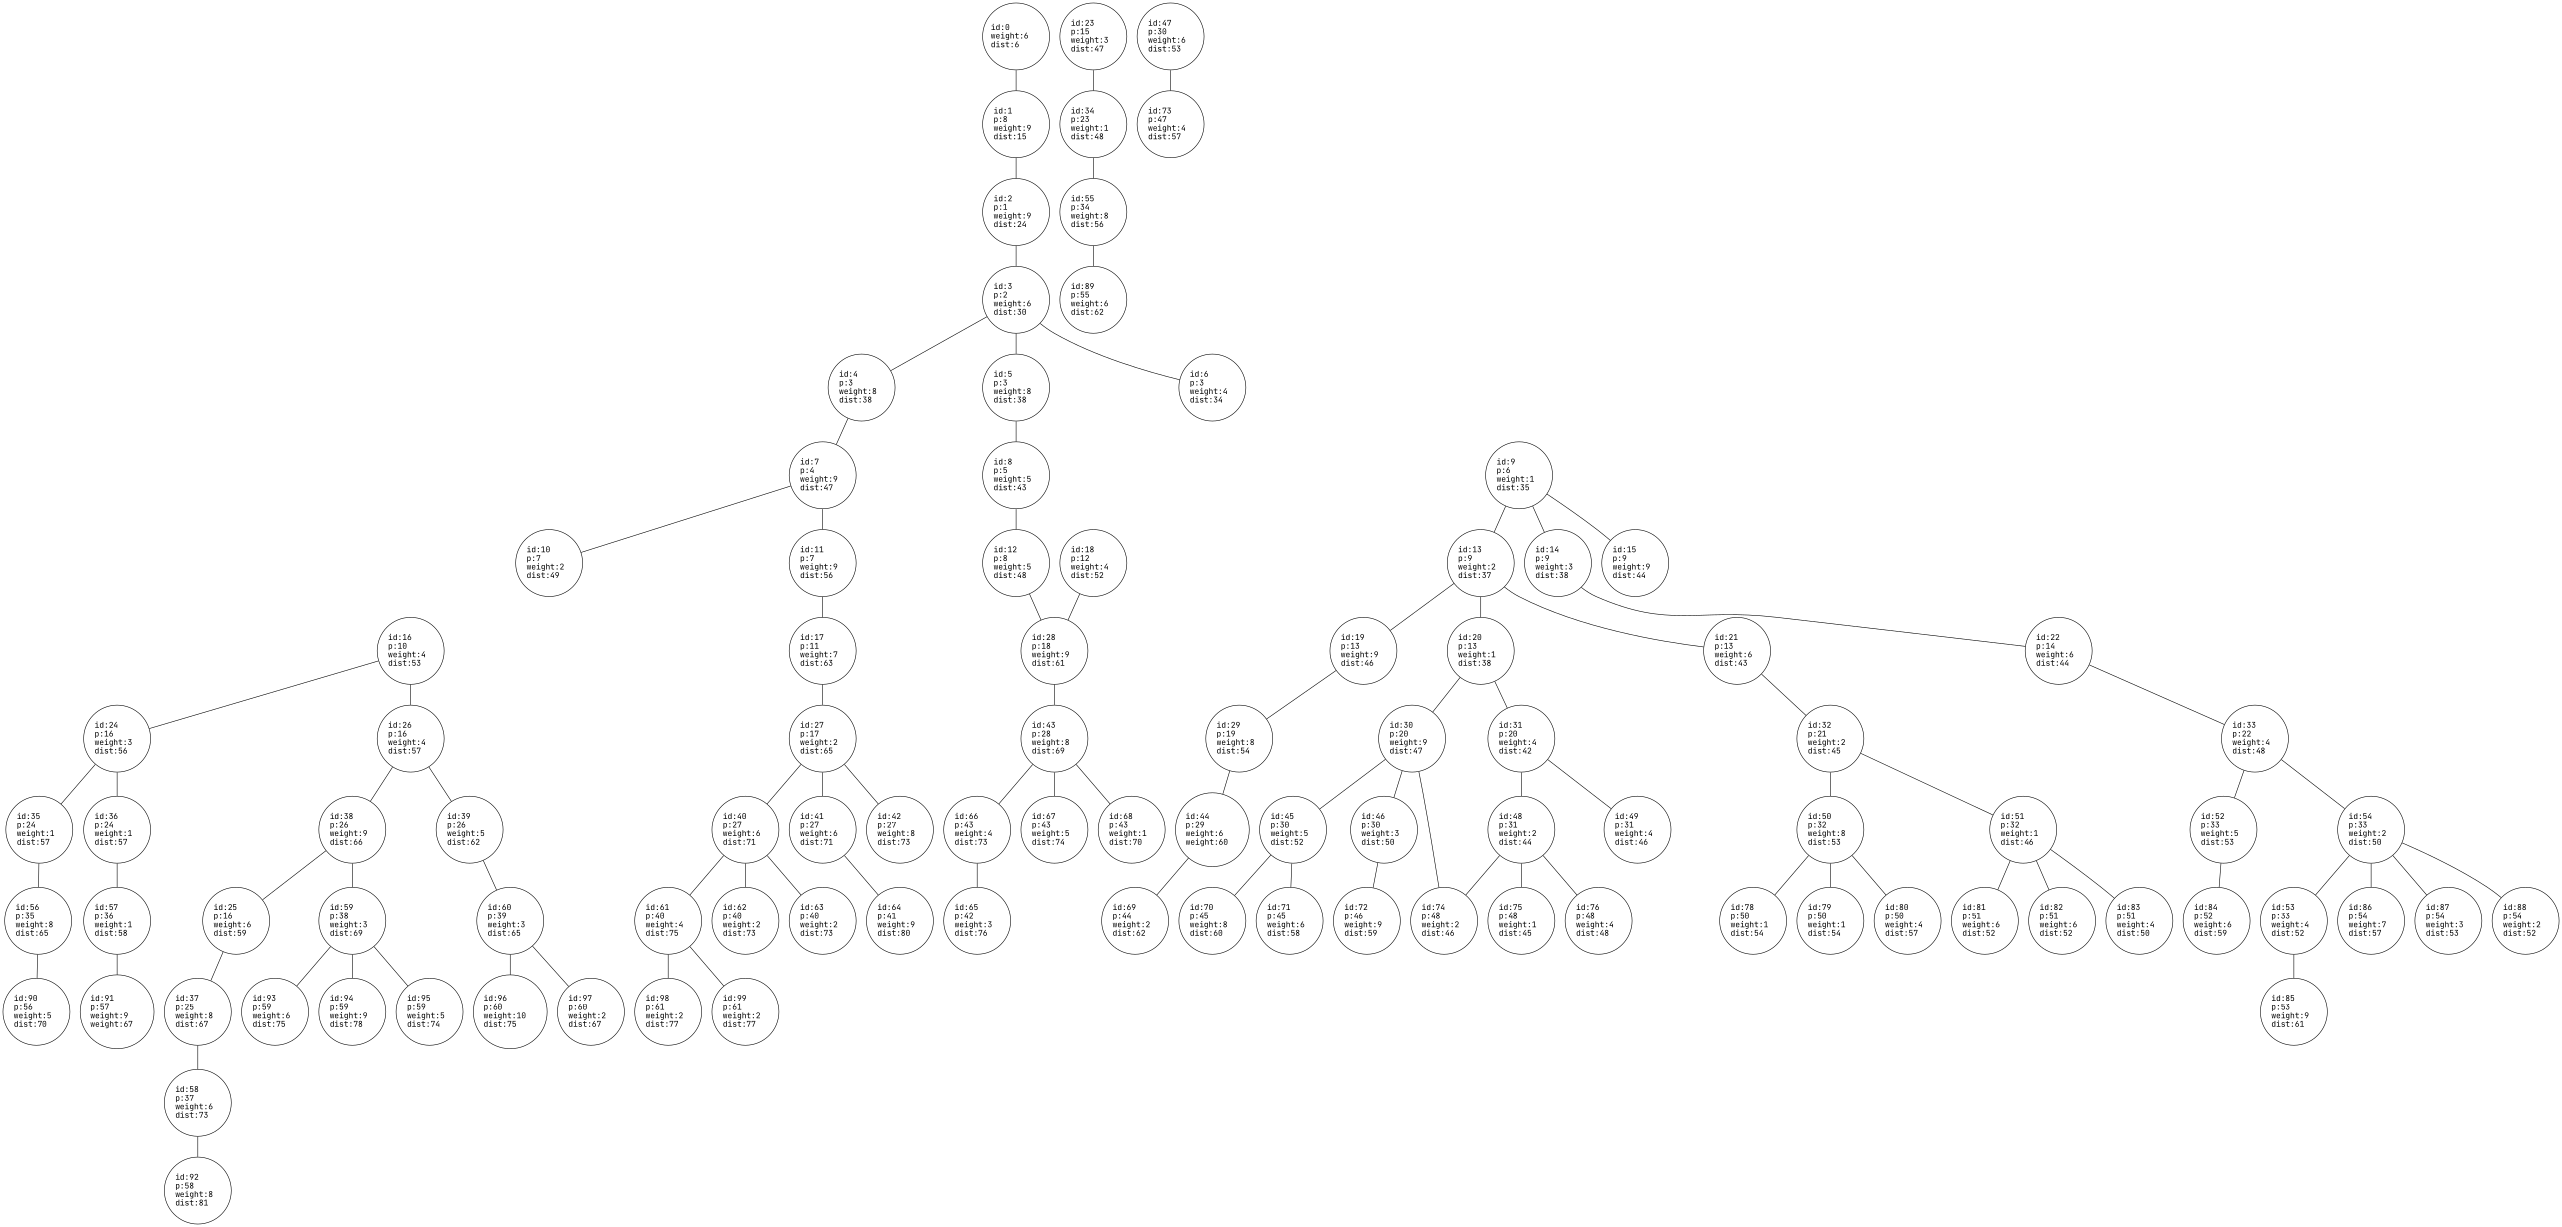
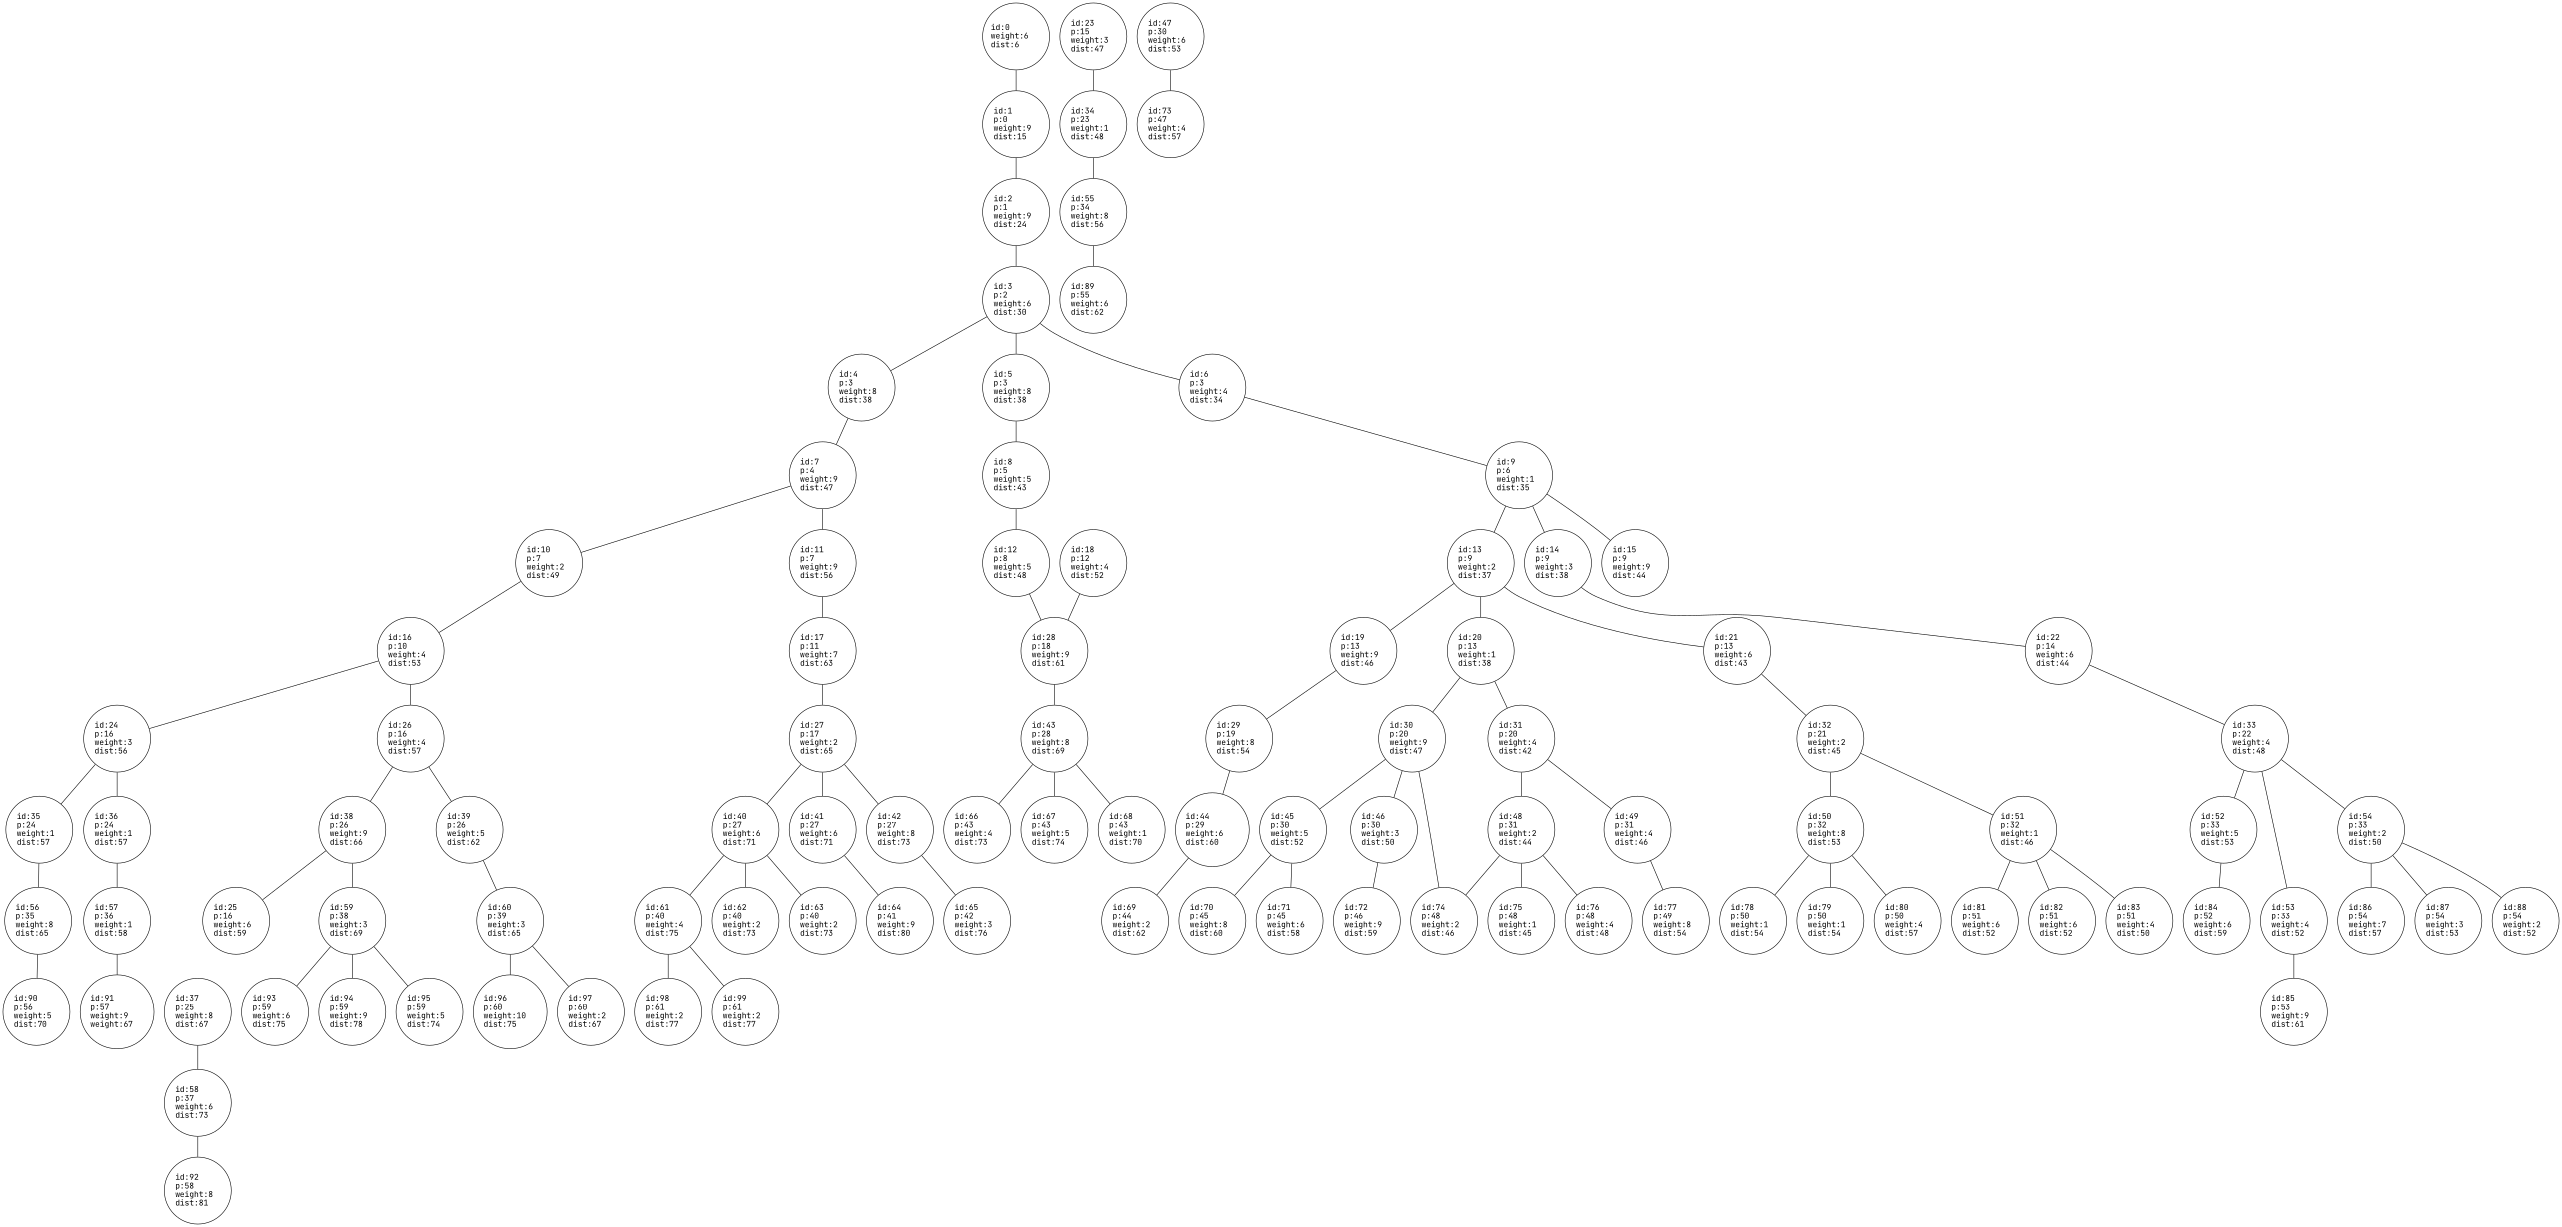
node "id:1 p:8 weight:9 dist:15": label "id:1 p:8 weight:9 dist:15" -> "id:1 p:0 weight:9 dist:15"
edge "id:6 p:3 weight:4 dist:34" -- "id:9 p:6 weight:1 dist:35": added
edge "id:10 p:7 weight:2 dist:49" -- "id:16 p:10 weight:4 dist:53": added
node "id:44 p:29 weight:6 weight:60": label "id:44 p:29 weight:6 weight:60" -> "id:44 p:29 weight:6 dist:60"
edge "id:66 p:43 weight:4 dist:73" -- "id:65 p:42 weight:3 dist:76": now "id:42 p:27 weight:8 dist:73" -- "id:65 p:42 weight:3 dist:76"
edge "id:54 p:33 weight:2 dist:50" -- "id:53 p:33 weight:4 dist:52": now "id:33 p:22 weight:4 dist:48" -- "id:53 p:33 weight:4 dist:52"
node "id:77 p:49 weight:8 dist:54": added
edge "id:25 p:16 weight:6 dist:59" -- "id:37 p:25 weight:8 dist:67": removed
